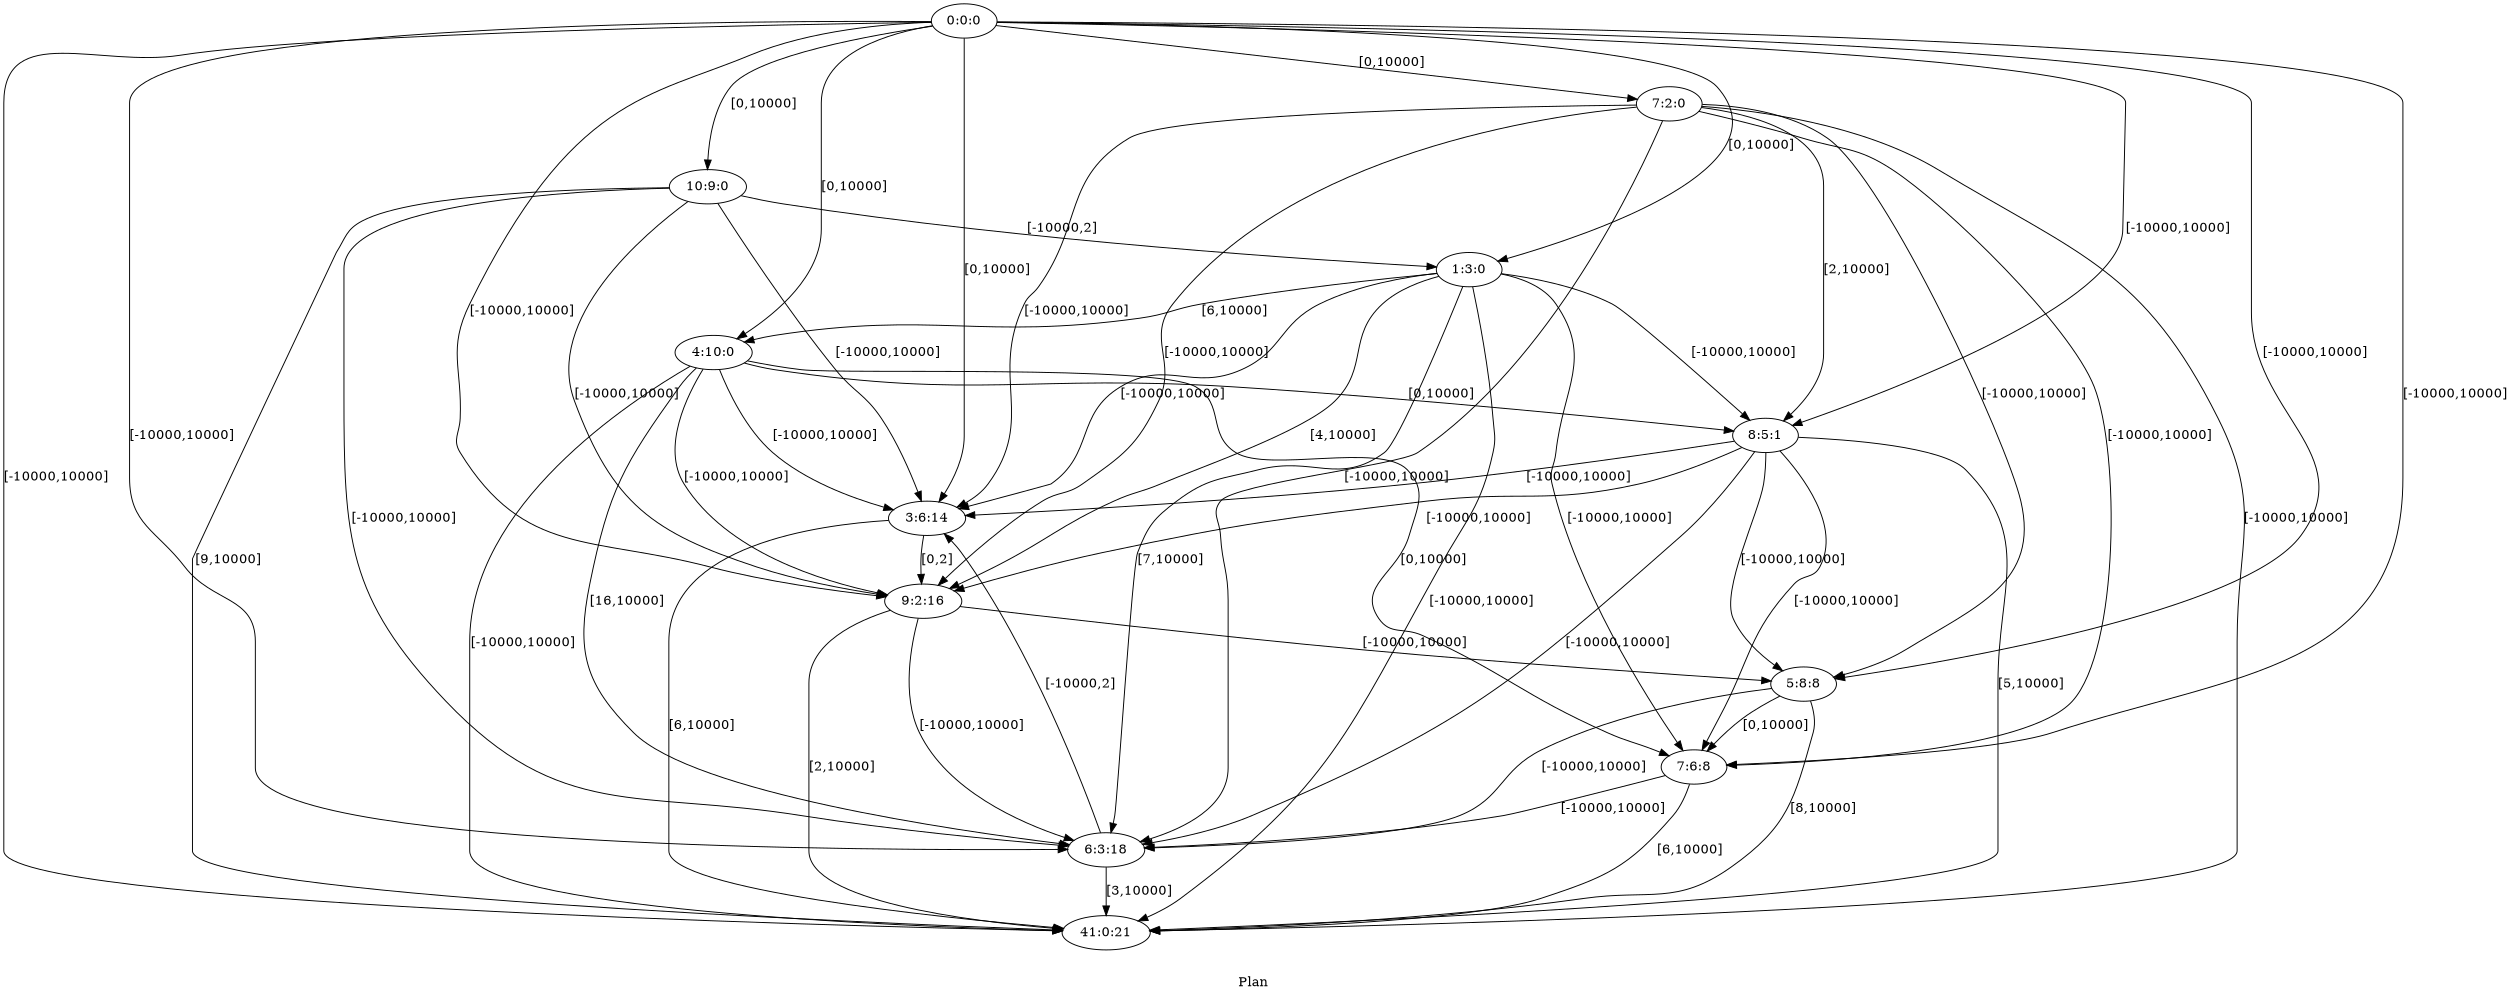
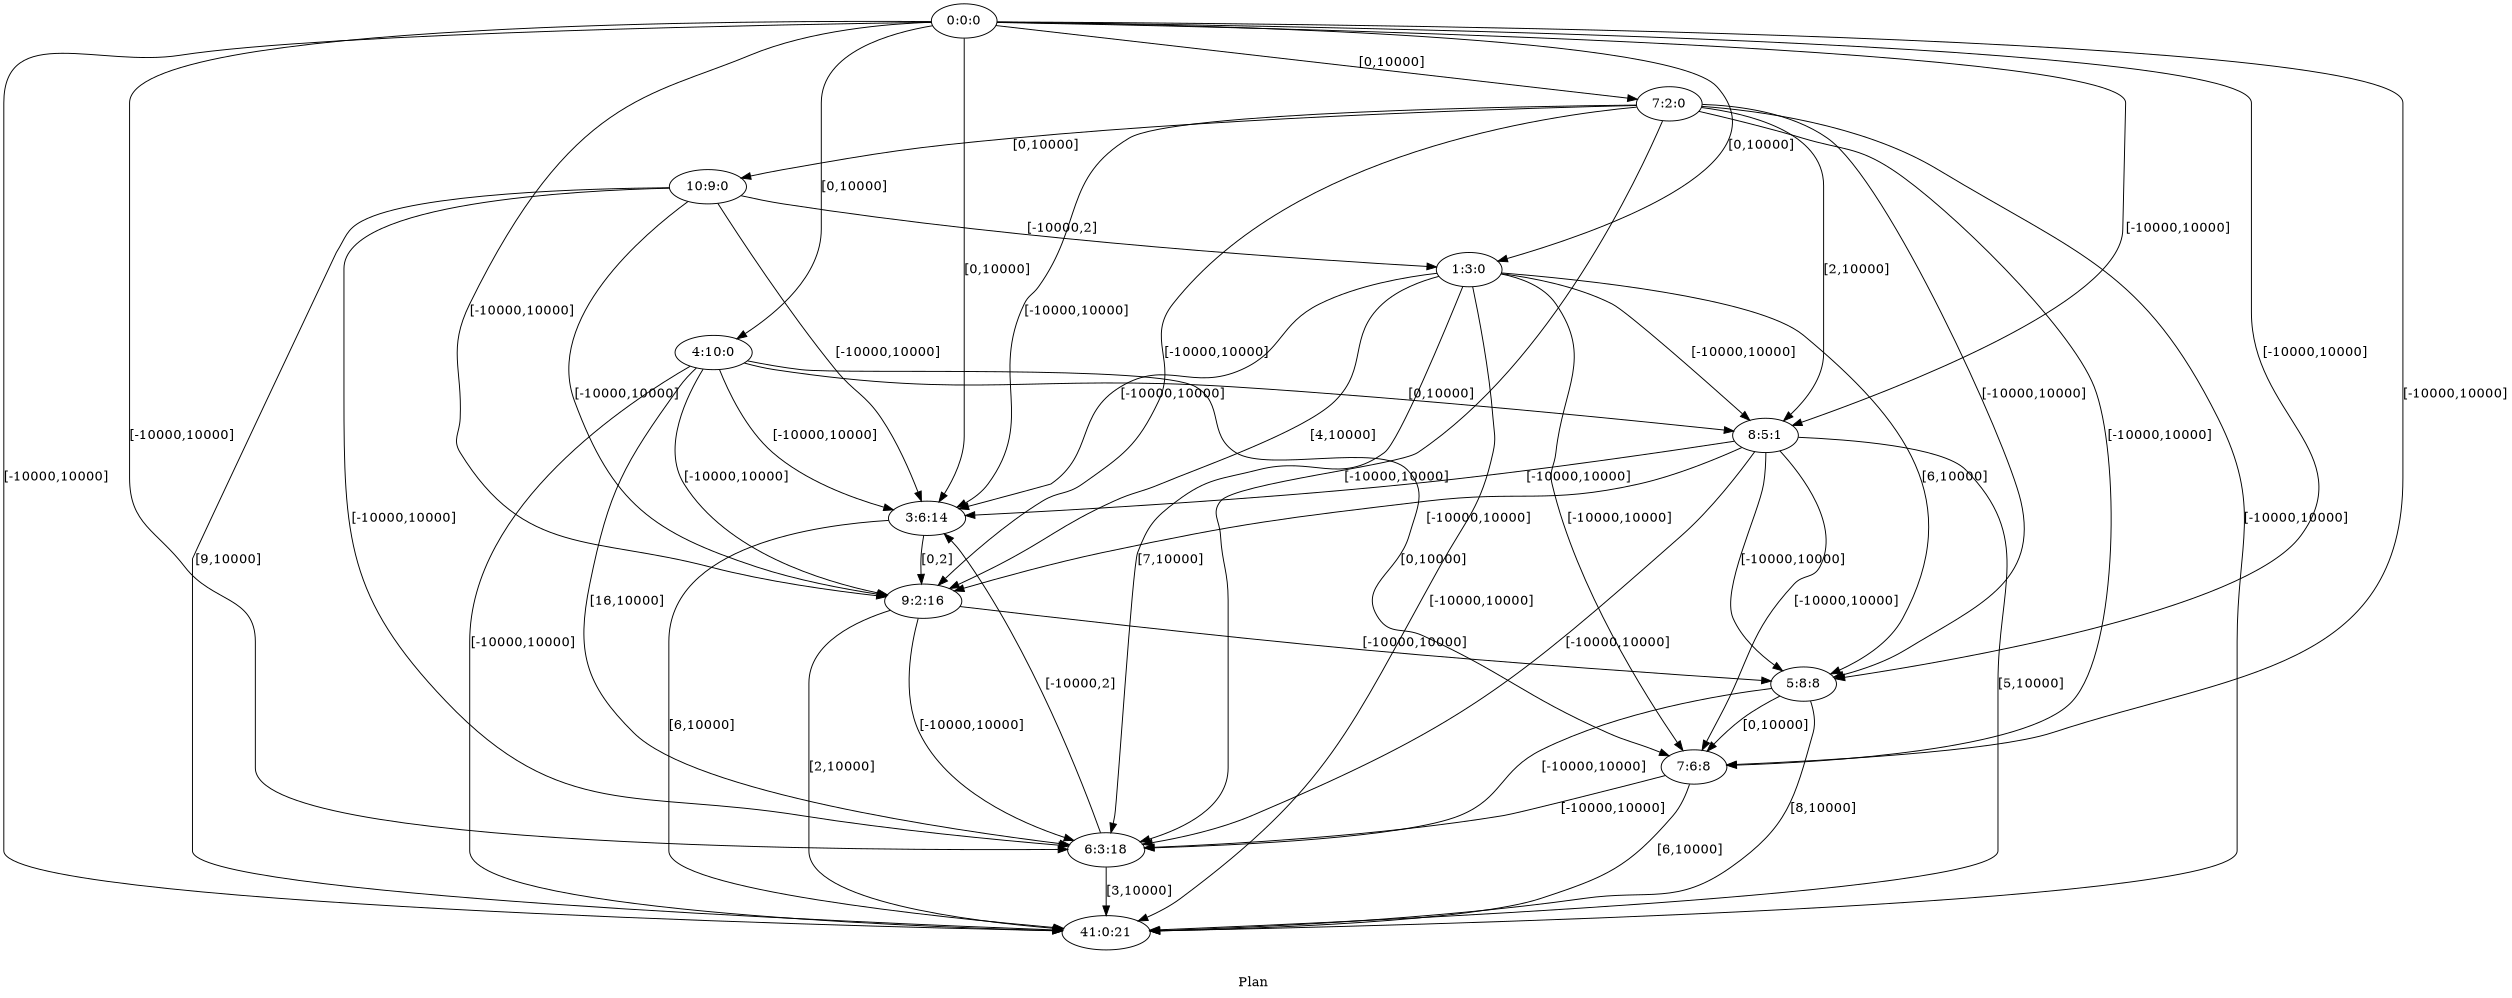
edge "0:0:0" -> "10:9:0": now "7:2:0" -> "10:9:0"
edge "1:3:0" -> "4:10:0": now "1:3:0" -> "5:8:8"
